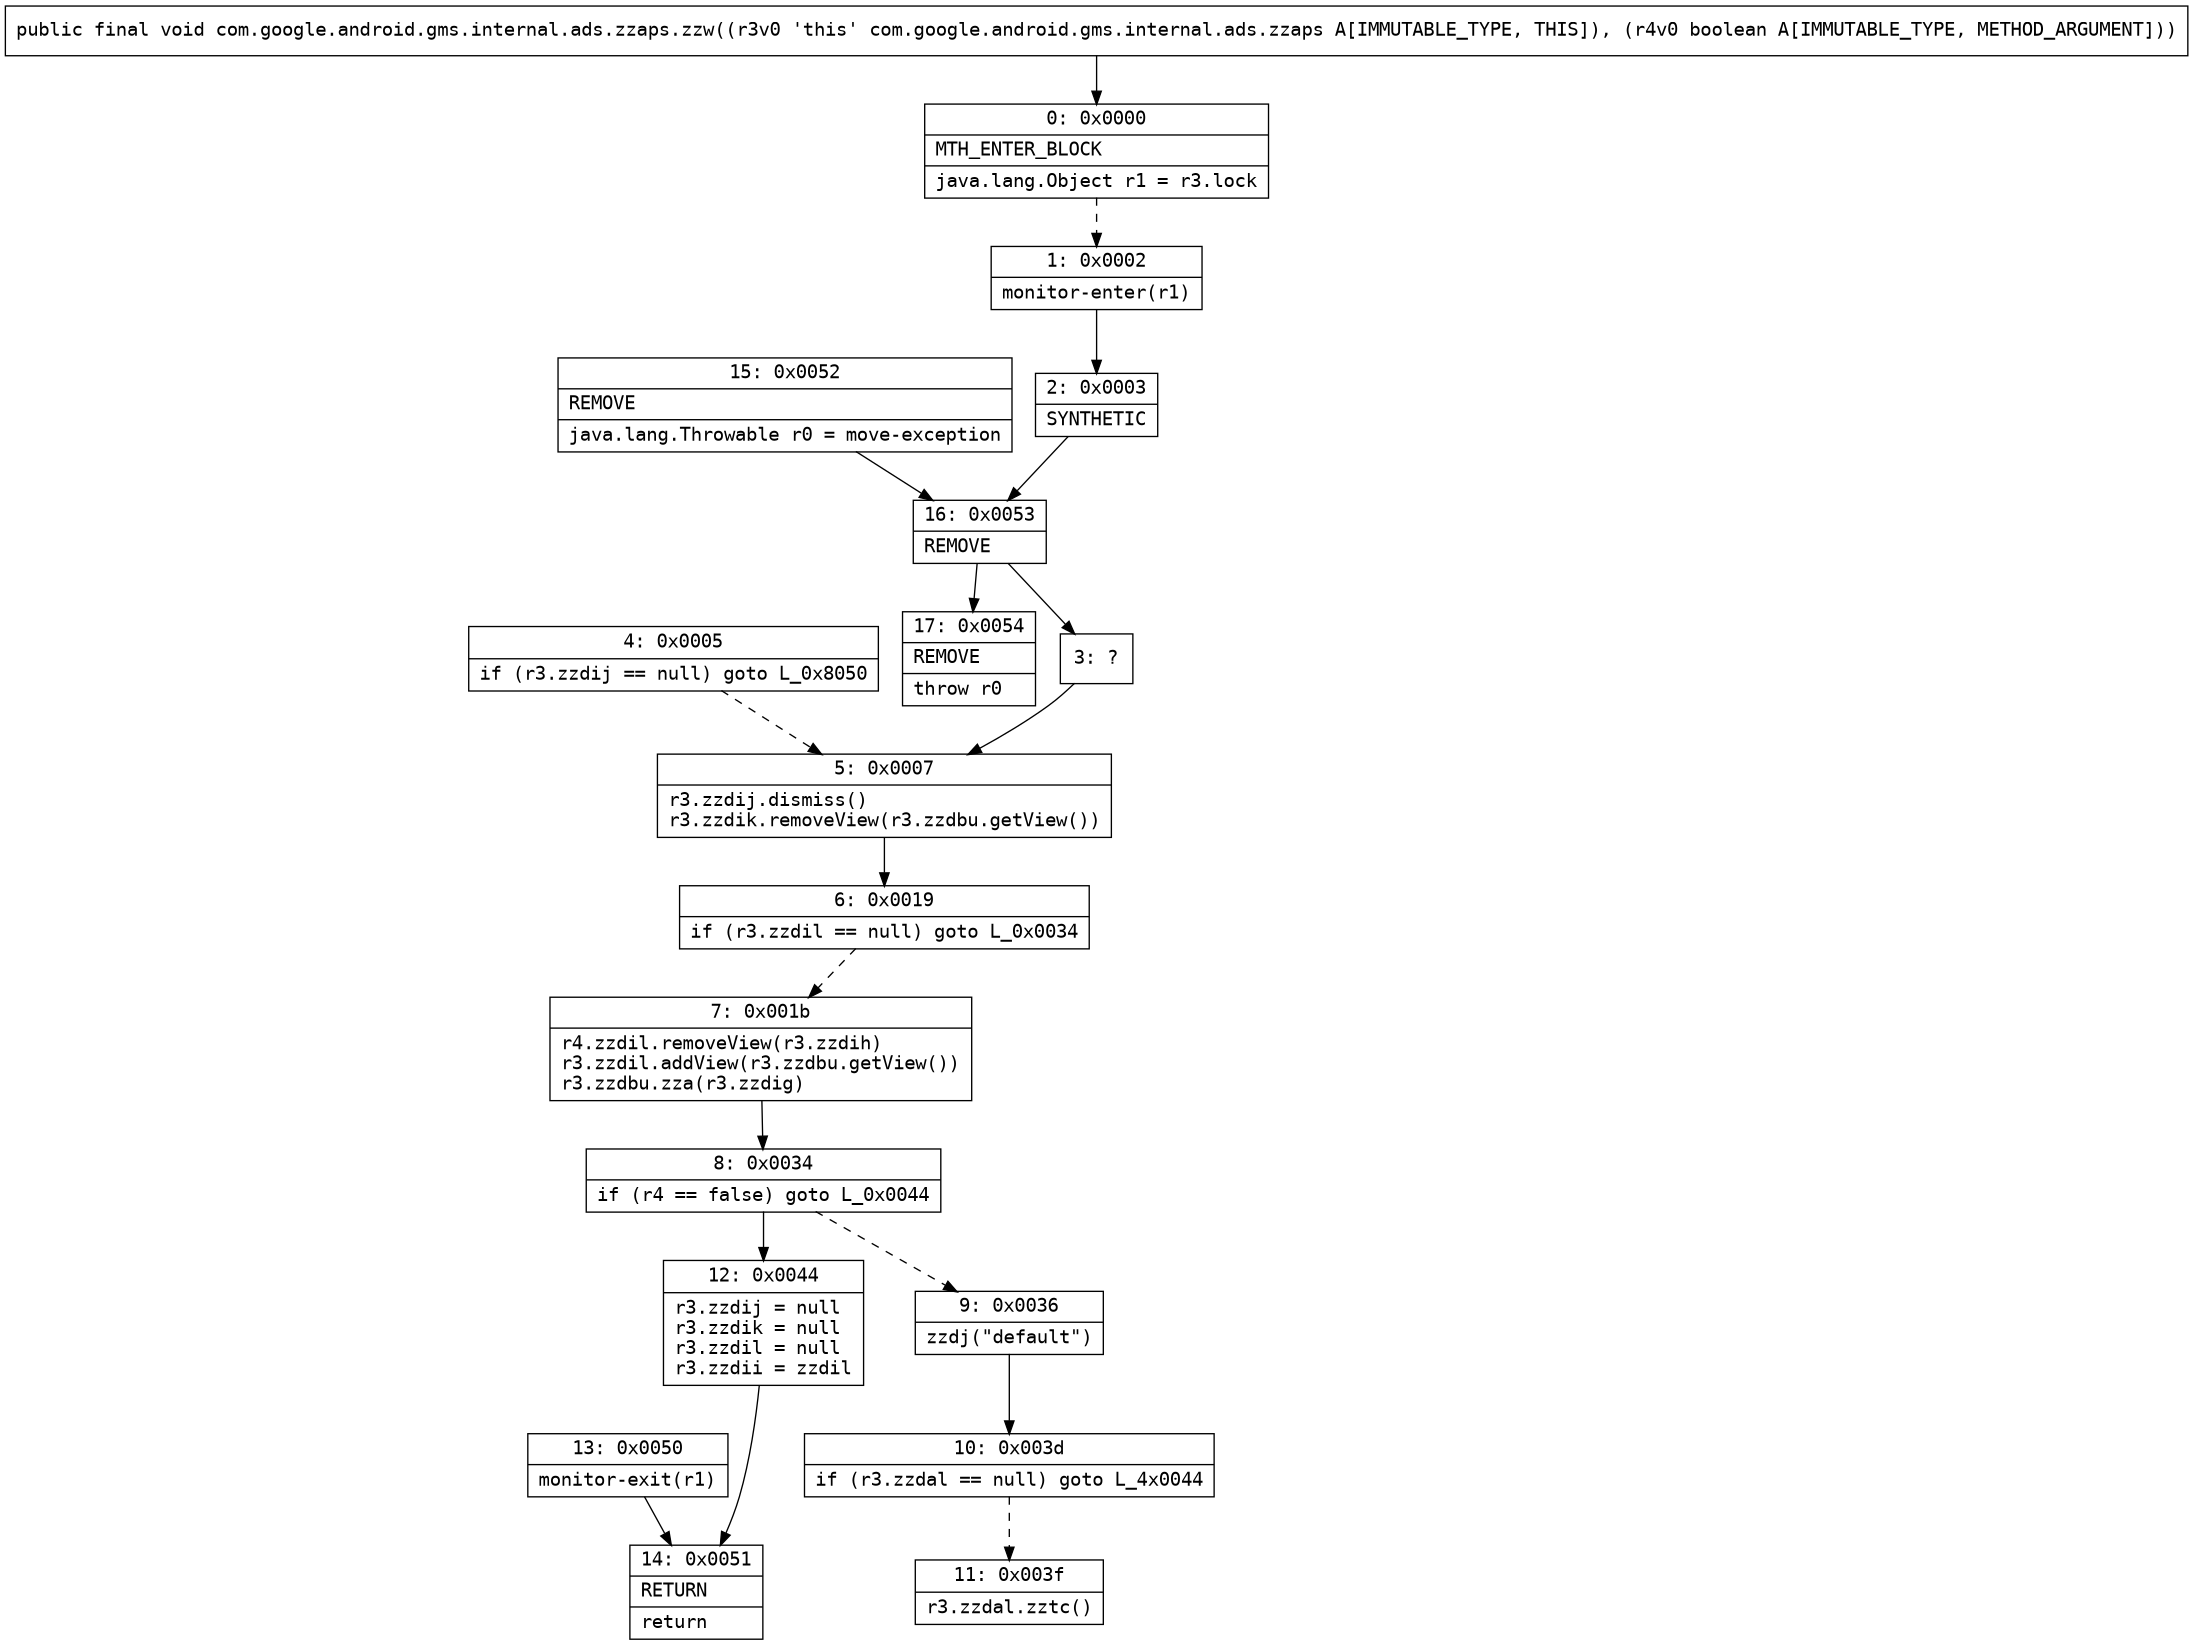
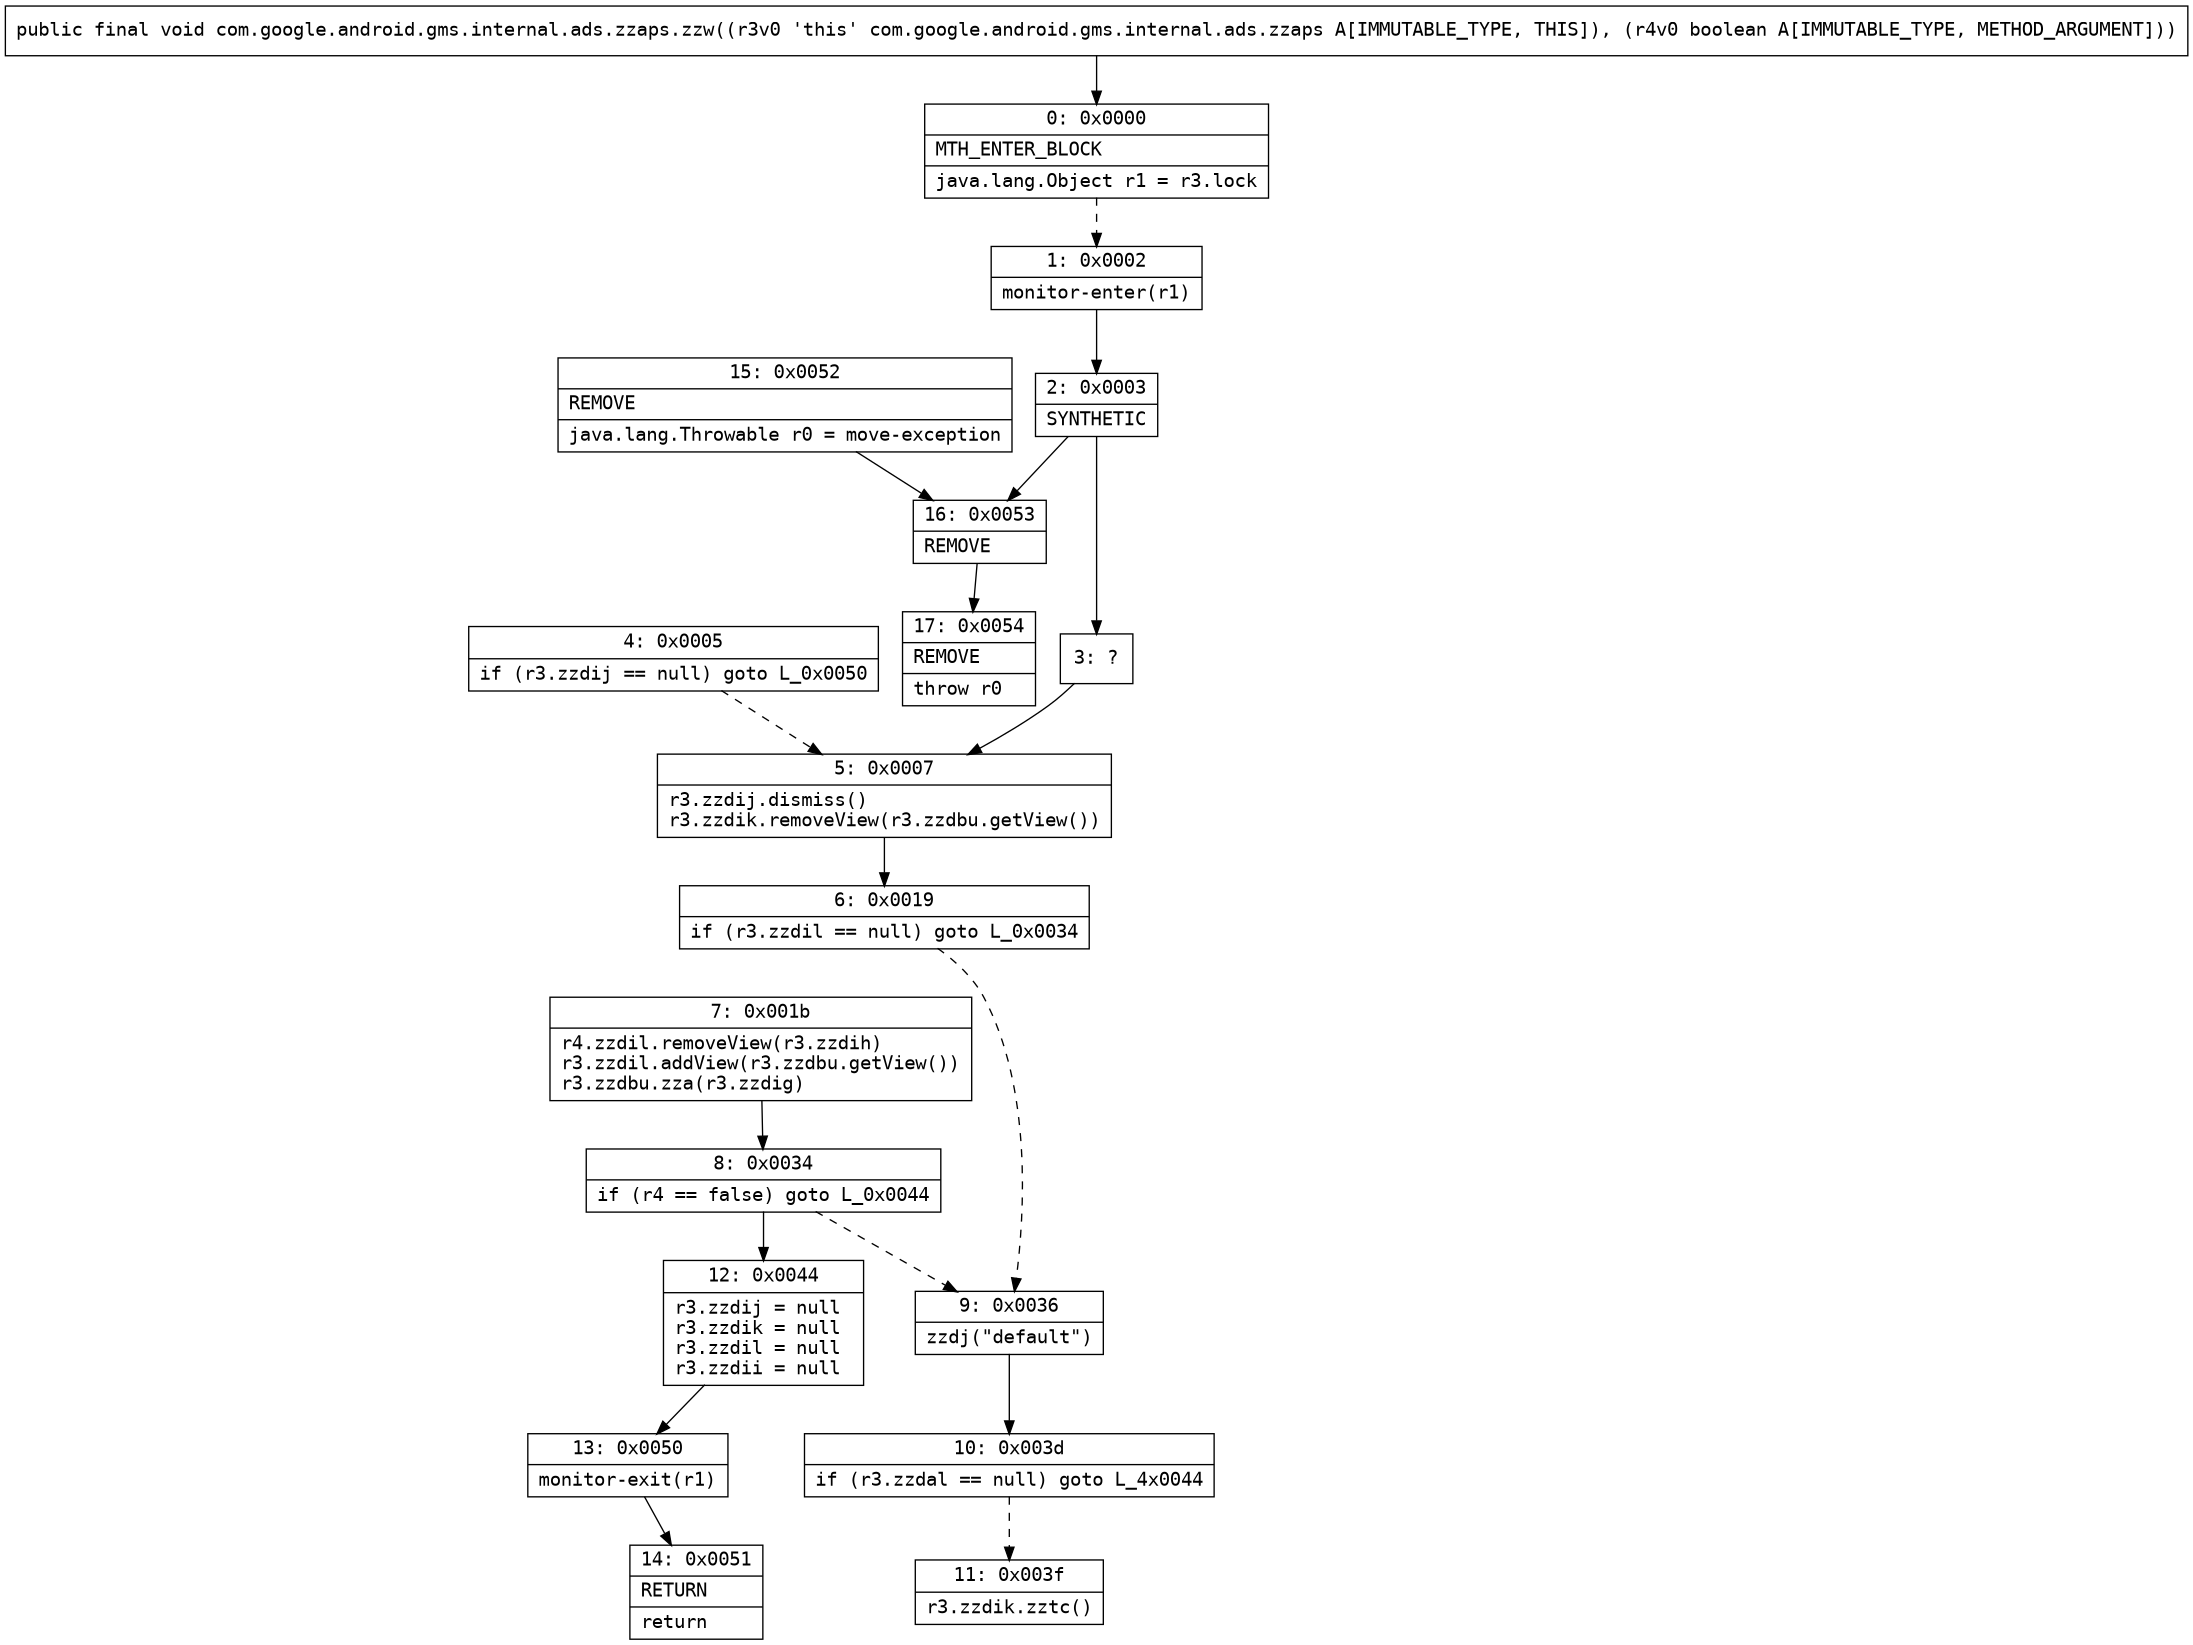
edge "16: 0x0053" -> "3: ?": now "2: 0x0003" -> "3: ?"
node "4: 0x0005": text "if (r3.zzdij == null) goto L_0x8050" -> "if (r3.zzdij == null) goto L_0x0050"
edge "6: 0x0019" -> "7: 0x001b": now "6: 0x0019" -> "9: 0x0036"
node "12: 0x0044": text "r3.zzdii = zzdil" -> "r3.zzdii = null"
edge "12: 0x0044" -> "14: 0x0051": now "12: 0x0044" -> "13: 0x0050"
node "11: 0x003f": text "r3.zzdal.zztc()" -> "r3.zzdik.zztc()"
